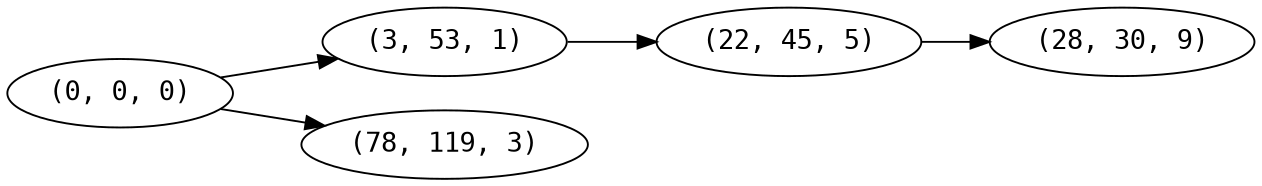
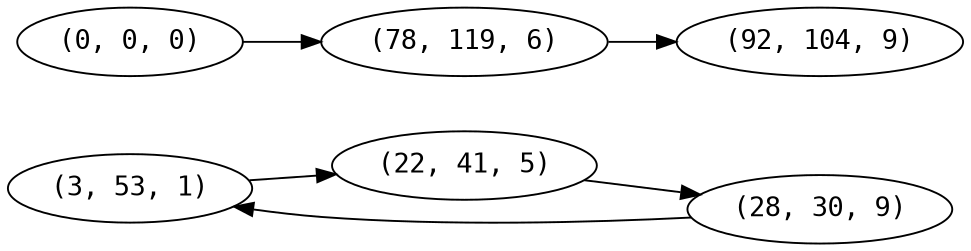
node "(22, 45, 5)": label "(22, 45, 5)" -> "(22, 41, 5)"
node "(92, 104, 9)": added
edge "(0, 0, 0)" -> "(3, 53, 1)": now "(28, 30, 9)" -> "(3, 53, 1)"
node "(78, 119, 3)": label "(78, 119, 3)" -> "(78, 119, 6)"
